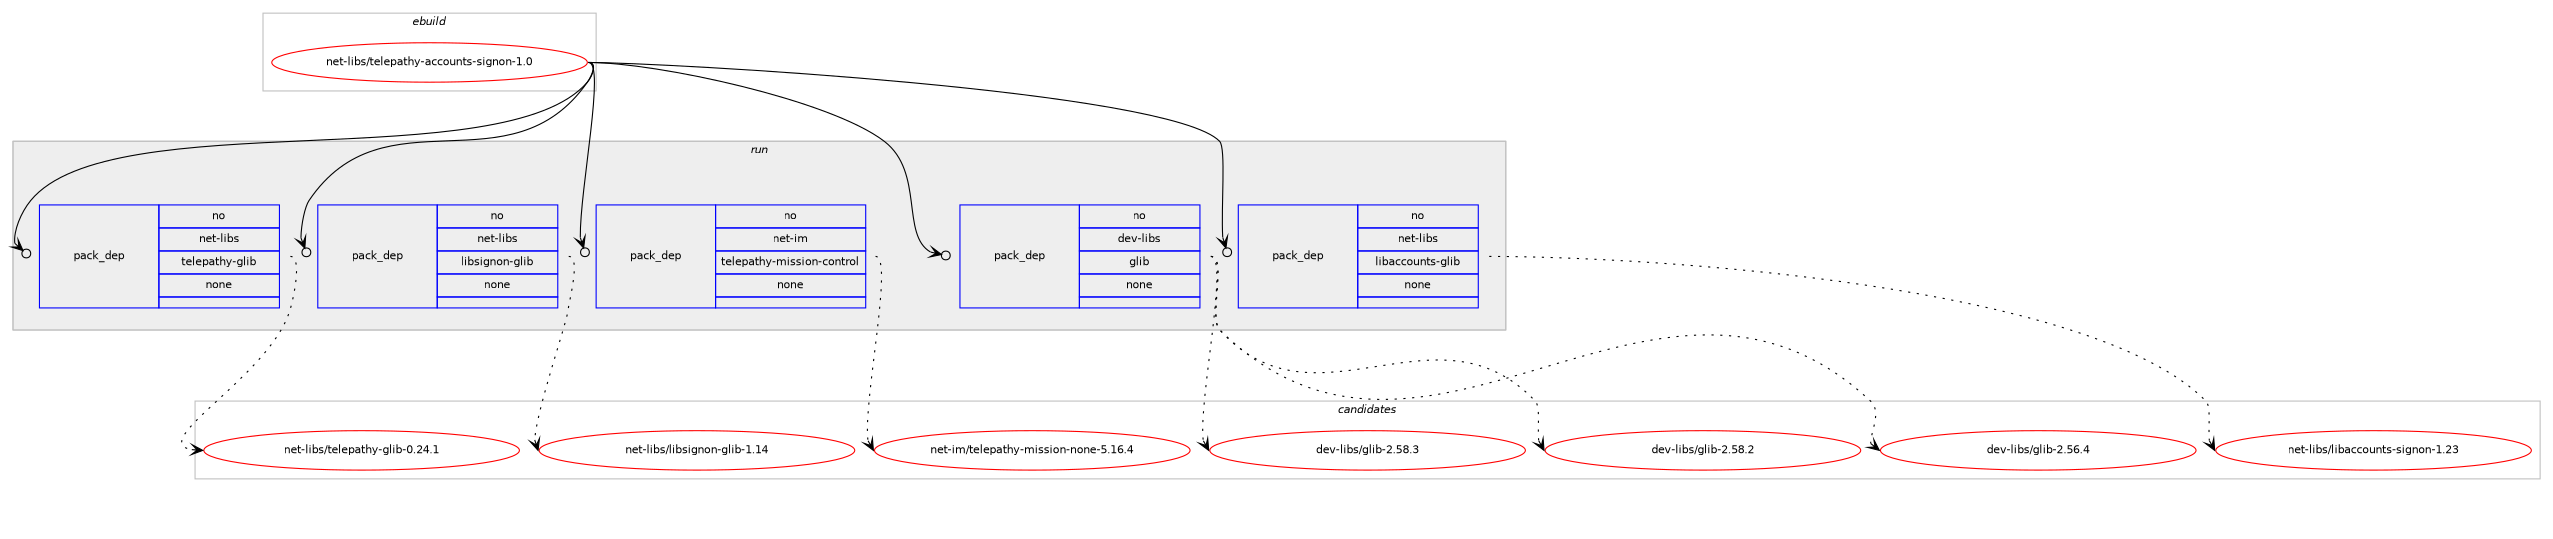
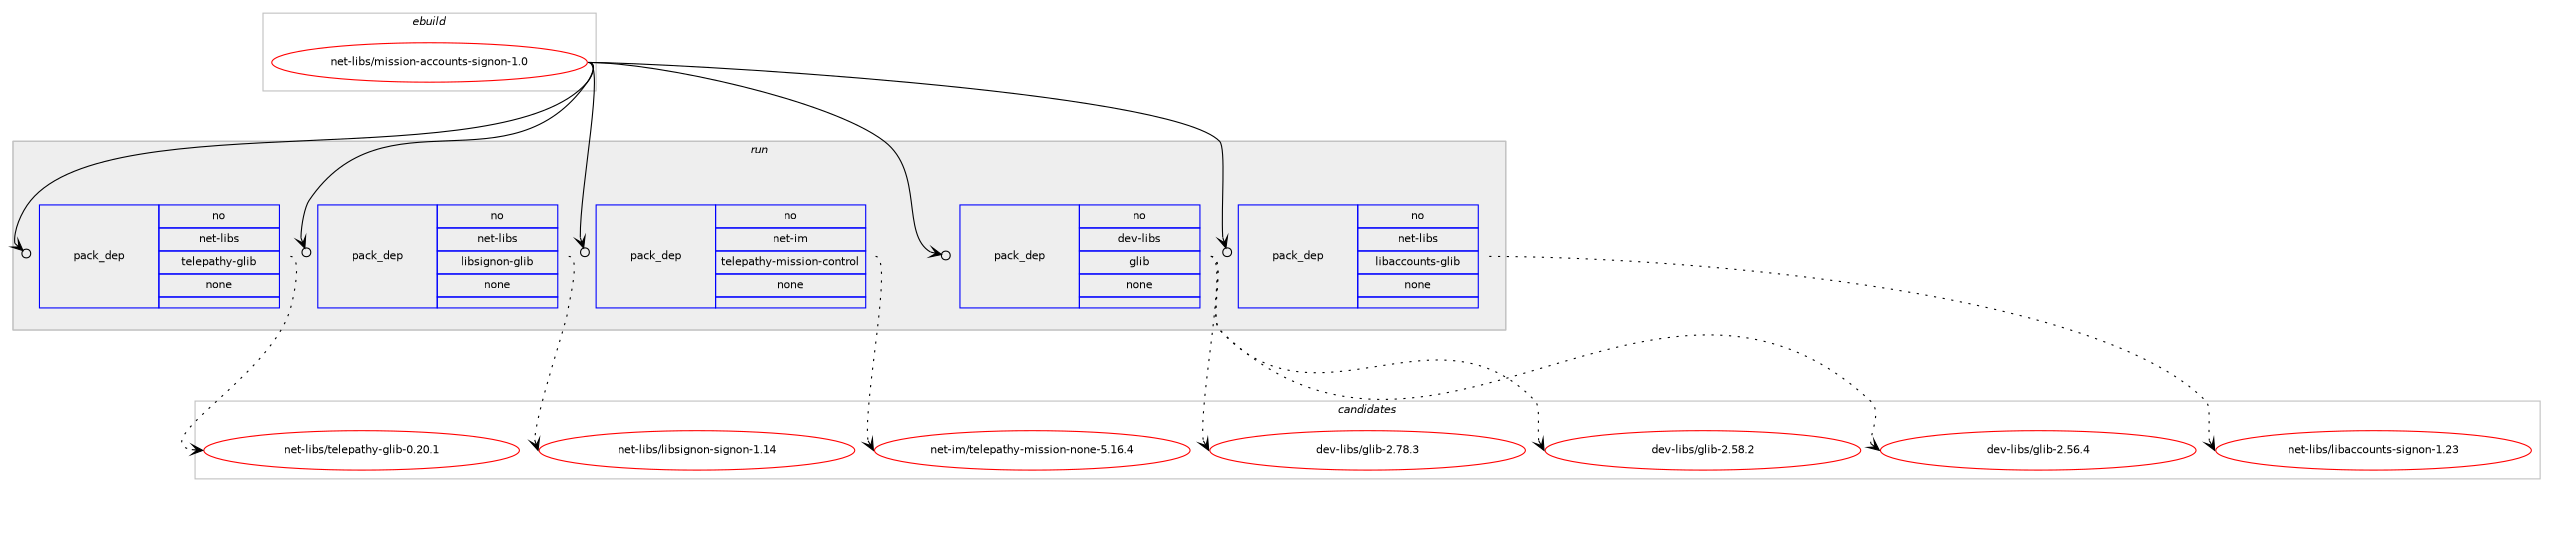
node "net-libs/telepathy-accounts-signon-1.0": label "net-libs/telepathy-accounts-signon-1.0" -> "net-libs/mission-accounts-signon-1.0"
node "net-libs/telepathy-glib-0.24.1": label "net-libs/telepathy-glib-0.24.1" -> "net-libs/telepathy-glib-0.20.1"
node "net-libs/libsignon-glib-1.14": label "net-libs/libsignon-glib-1.14" -> "net-libs/libsignon-signon-1.14"
node "dev-libs/glib-2.58.3": label "dev-libs/glib-2.58.3" -> "dev-libs/glib-2.78.3"
